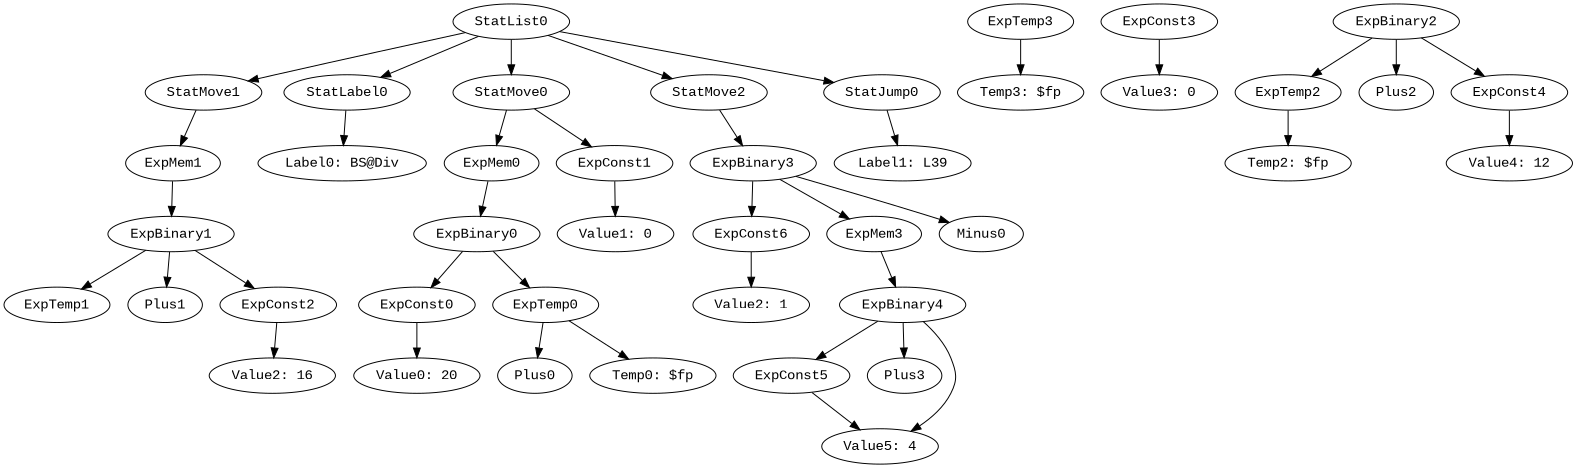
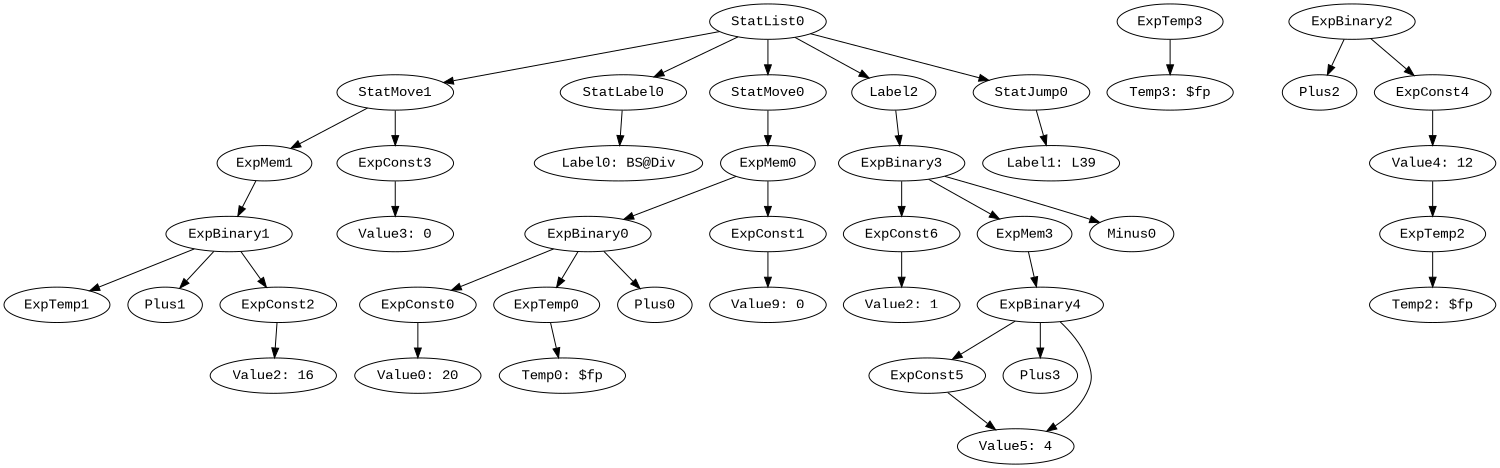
edge "ExpBinary2" -> "ExpTemp2": now "Value4: 12" -> "ExpTemp2"
node "StatMove2": label "StatMove2" -> "Label2"
edge "StatMove1" -> "ExpConst3": added
edge "StatMove0" -> "ExpConst1": now "ExpMem0" -> "ExpConst1"
node "Value1: 0": label "Value1: 0" -> "Value9: 0"
edge "ExpTemp0" -> "Plus0": now "ExpBinary0" -> "Plus0"
